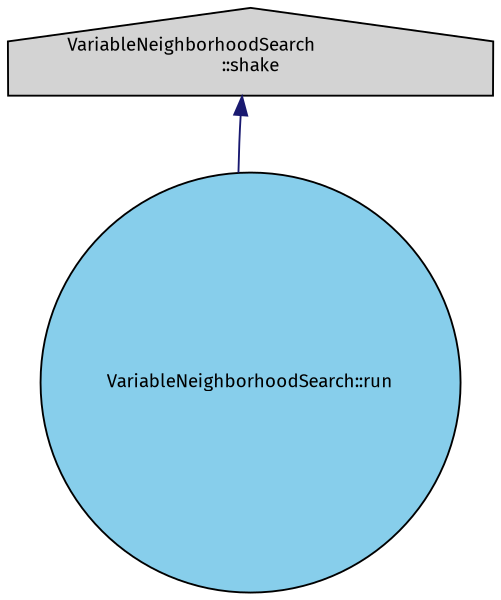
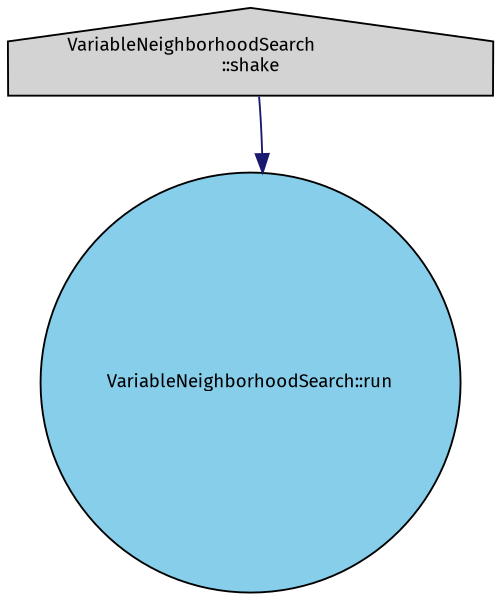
edge "VariableNeighborhoodSearch::run" -> "VariableNeighborhoodSearch ::shake": reversed
